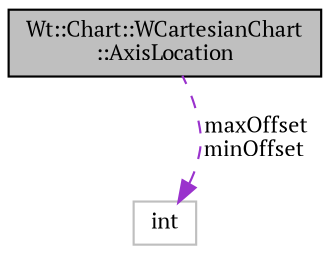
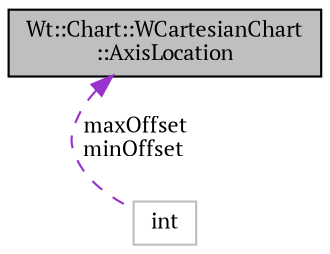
edge "Wt::Chart::WCartesianChart ::AxisLocation" -> "int": reversed
